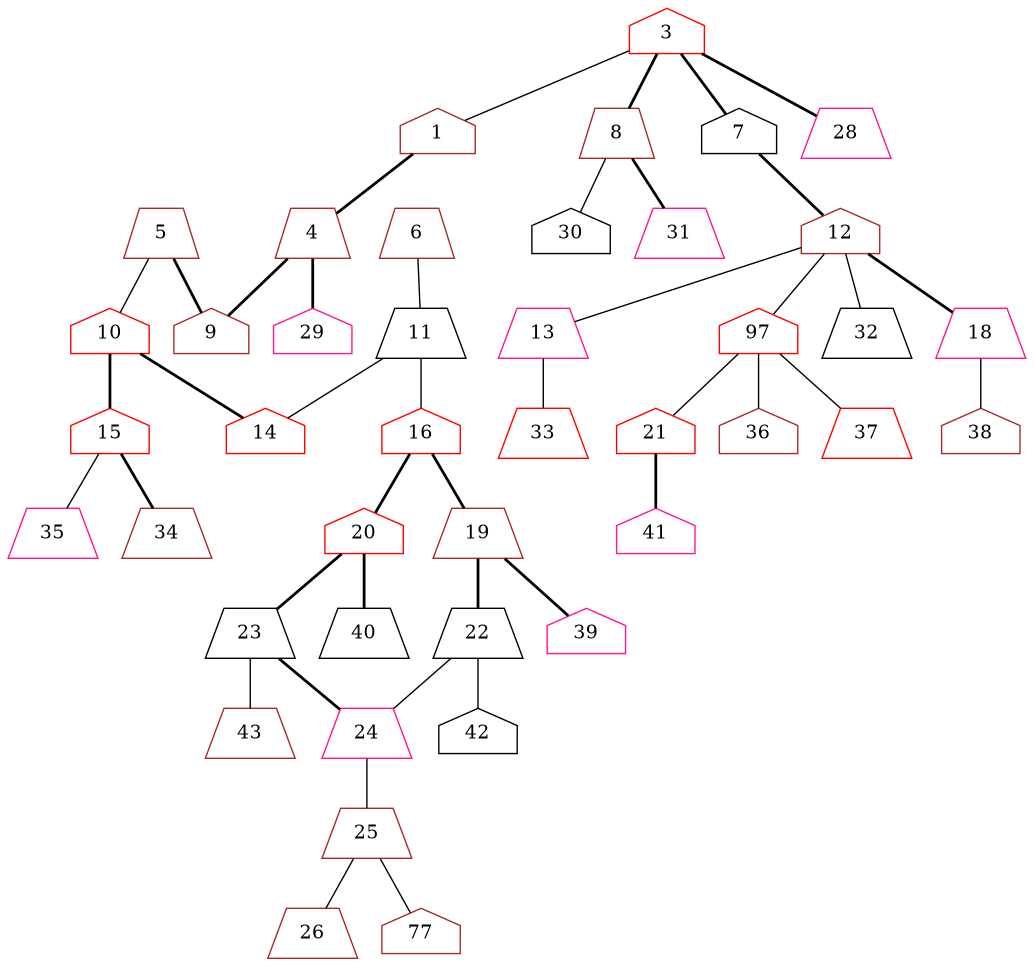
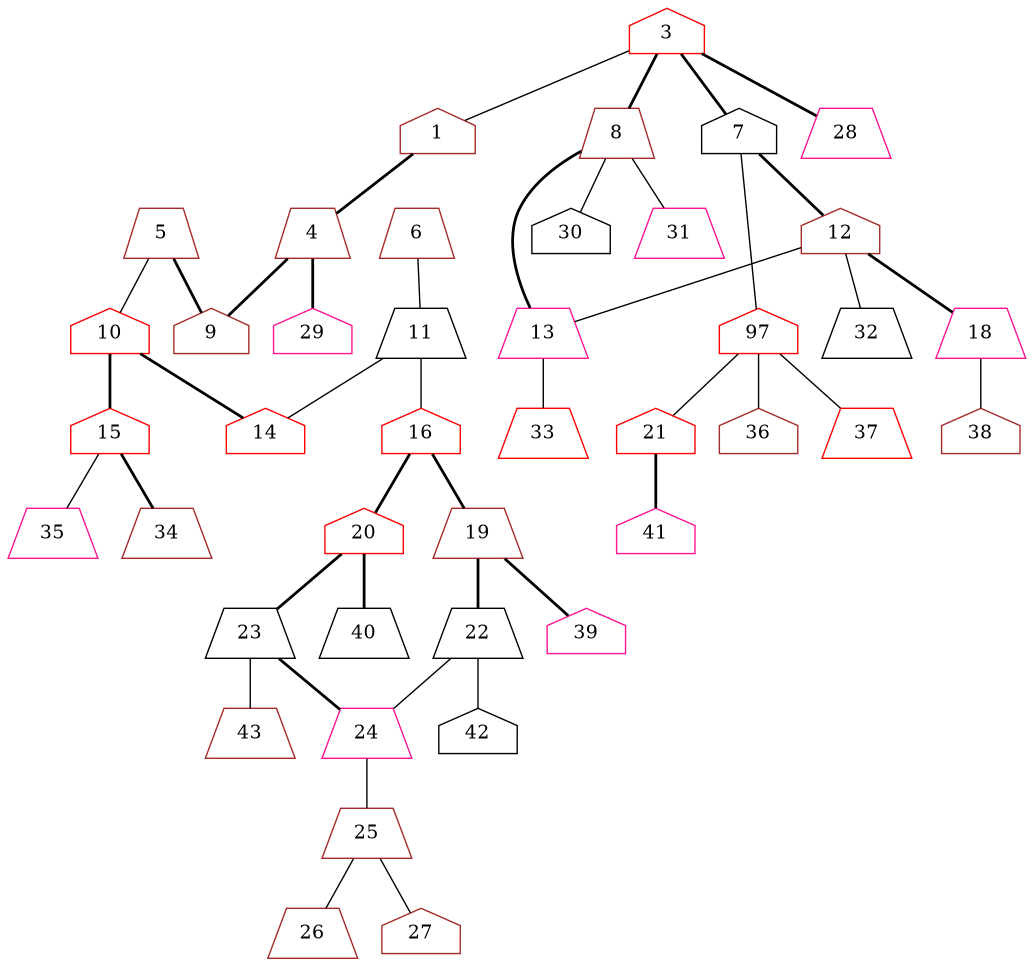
edge "8" -- "31": style bold -> solid
edge "8" -- "13": added
edge "12" -- "97": now "7" -- "97"
node "77": label "77" -> "27"
